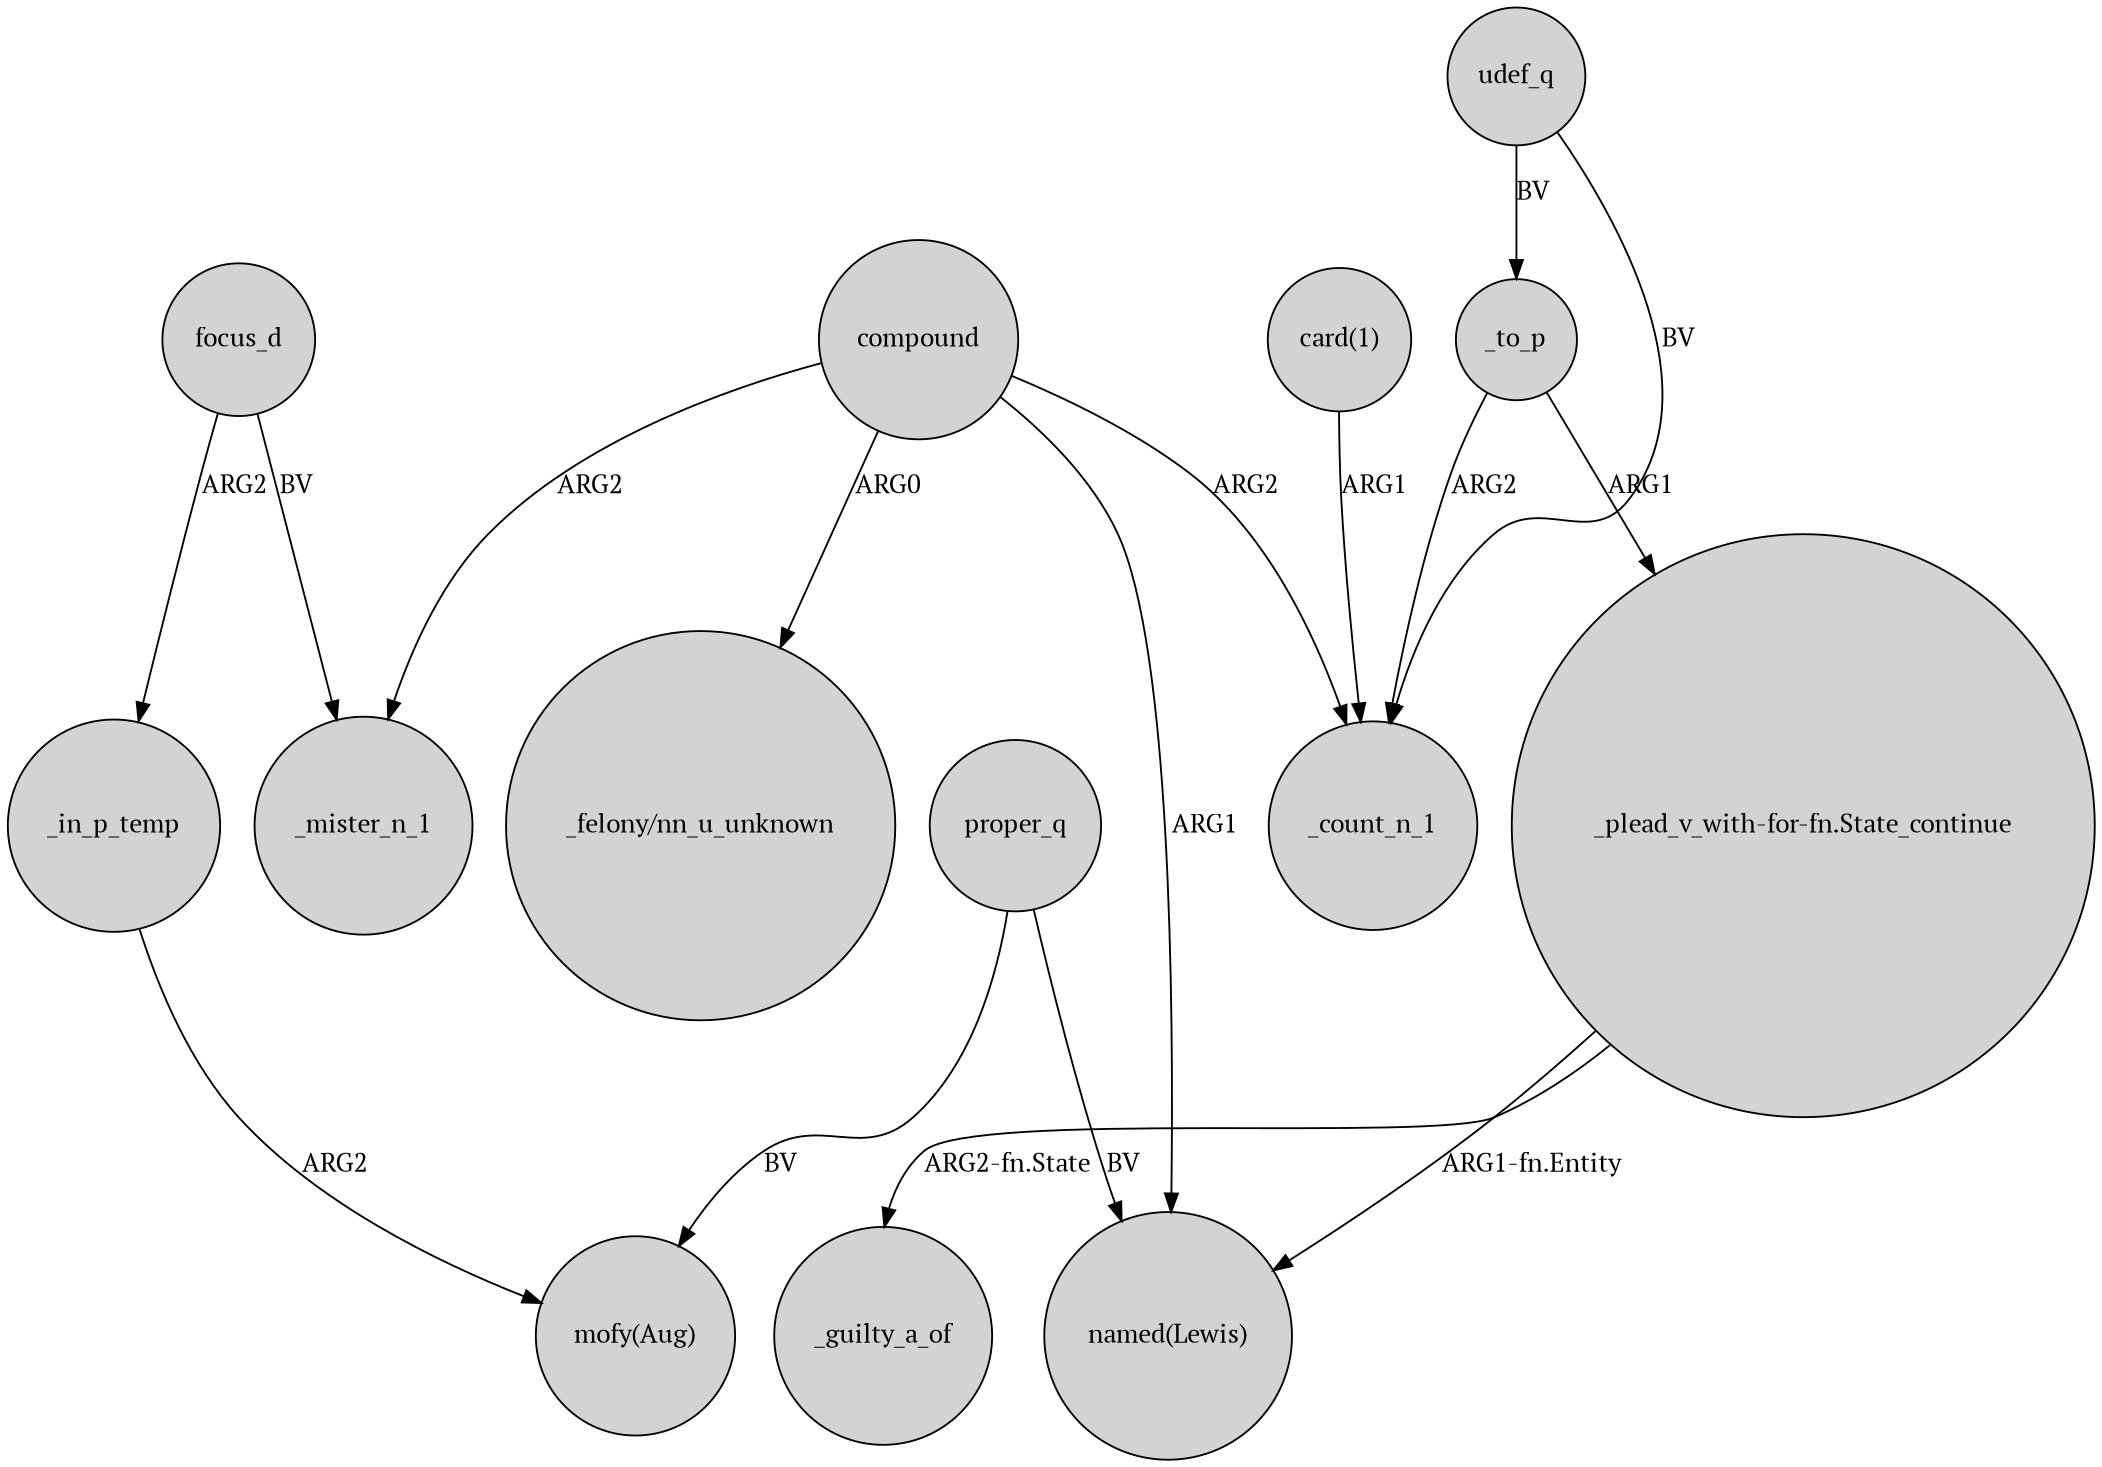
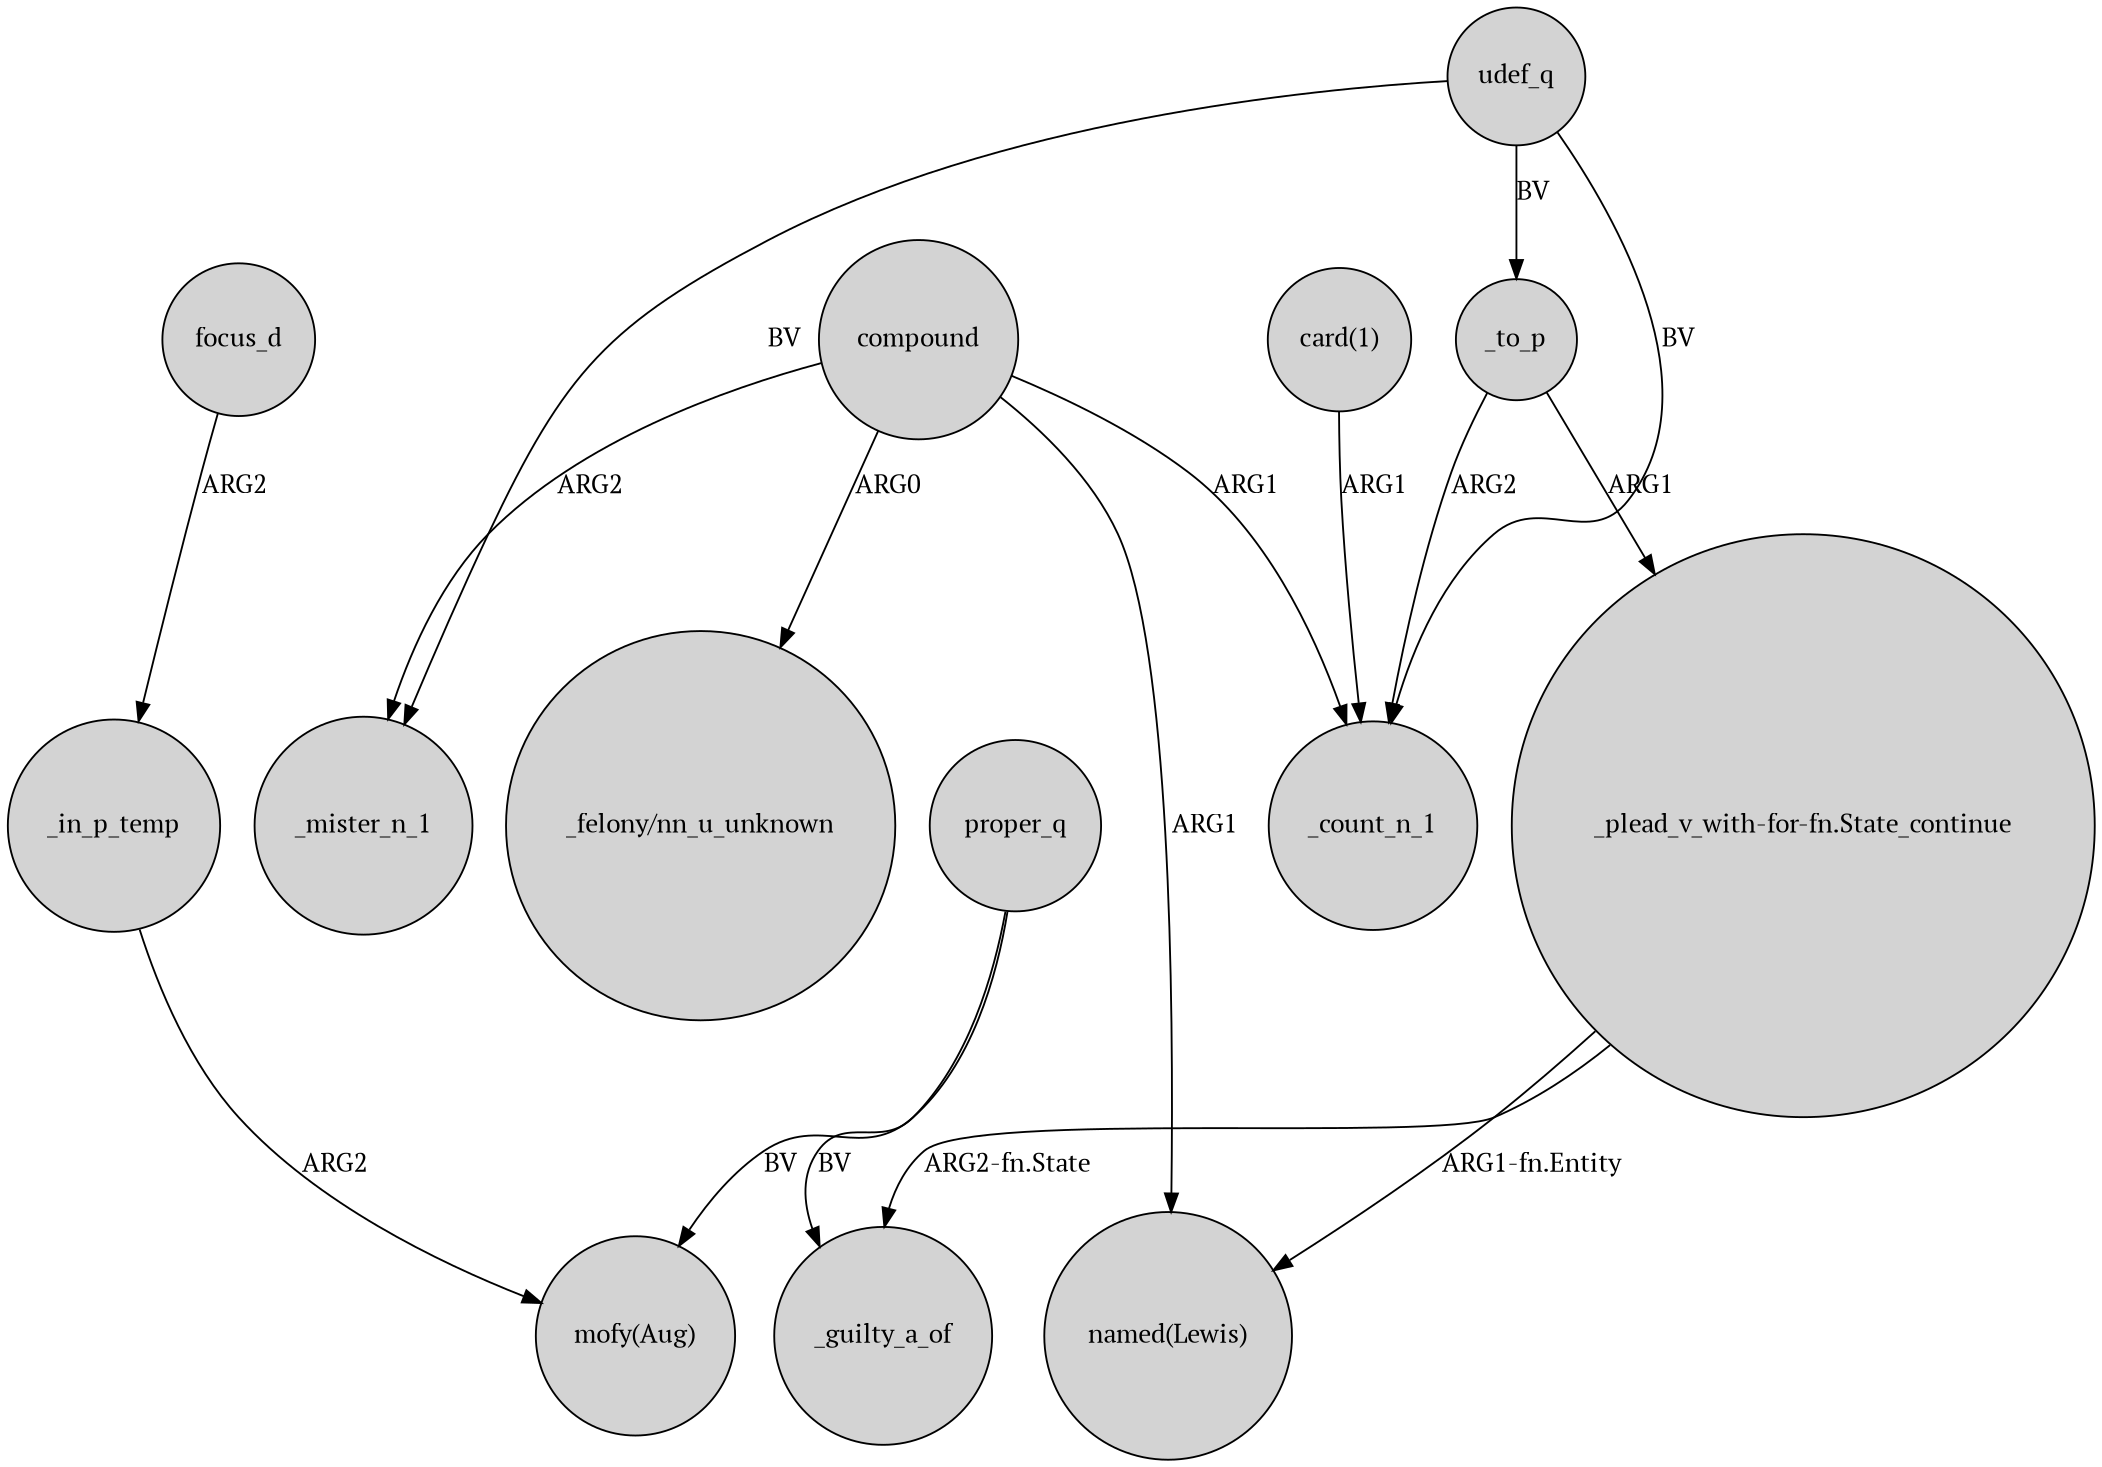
edge "compound" -> "_count_n_1": label "ARG2" -> "ARG1"
edge "focus_d" -> "_mister_n_1": now "udef_q" -> "_mister_n_1"
edge "proper_q" -> "named(Lewis)": now "proper_q" -> "_guilty_a_of"
